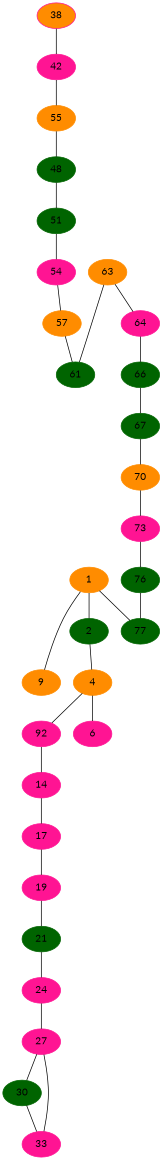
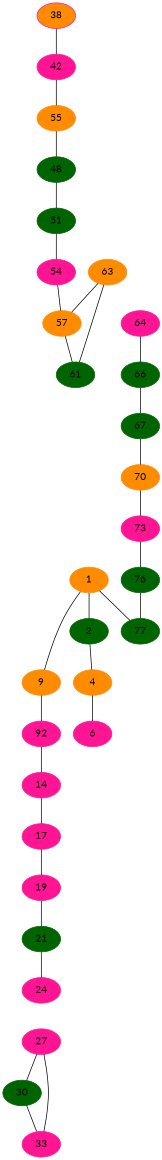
edge "63" -- "64": now "63" -- "57"
edge "4" -- "92": now "9" -- "92"
edge "24" -- "27": removed
